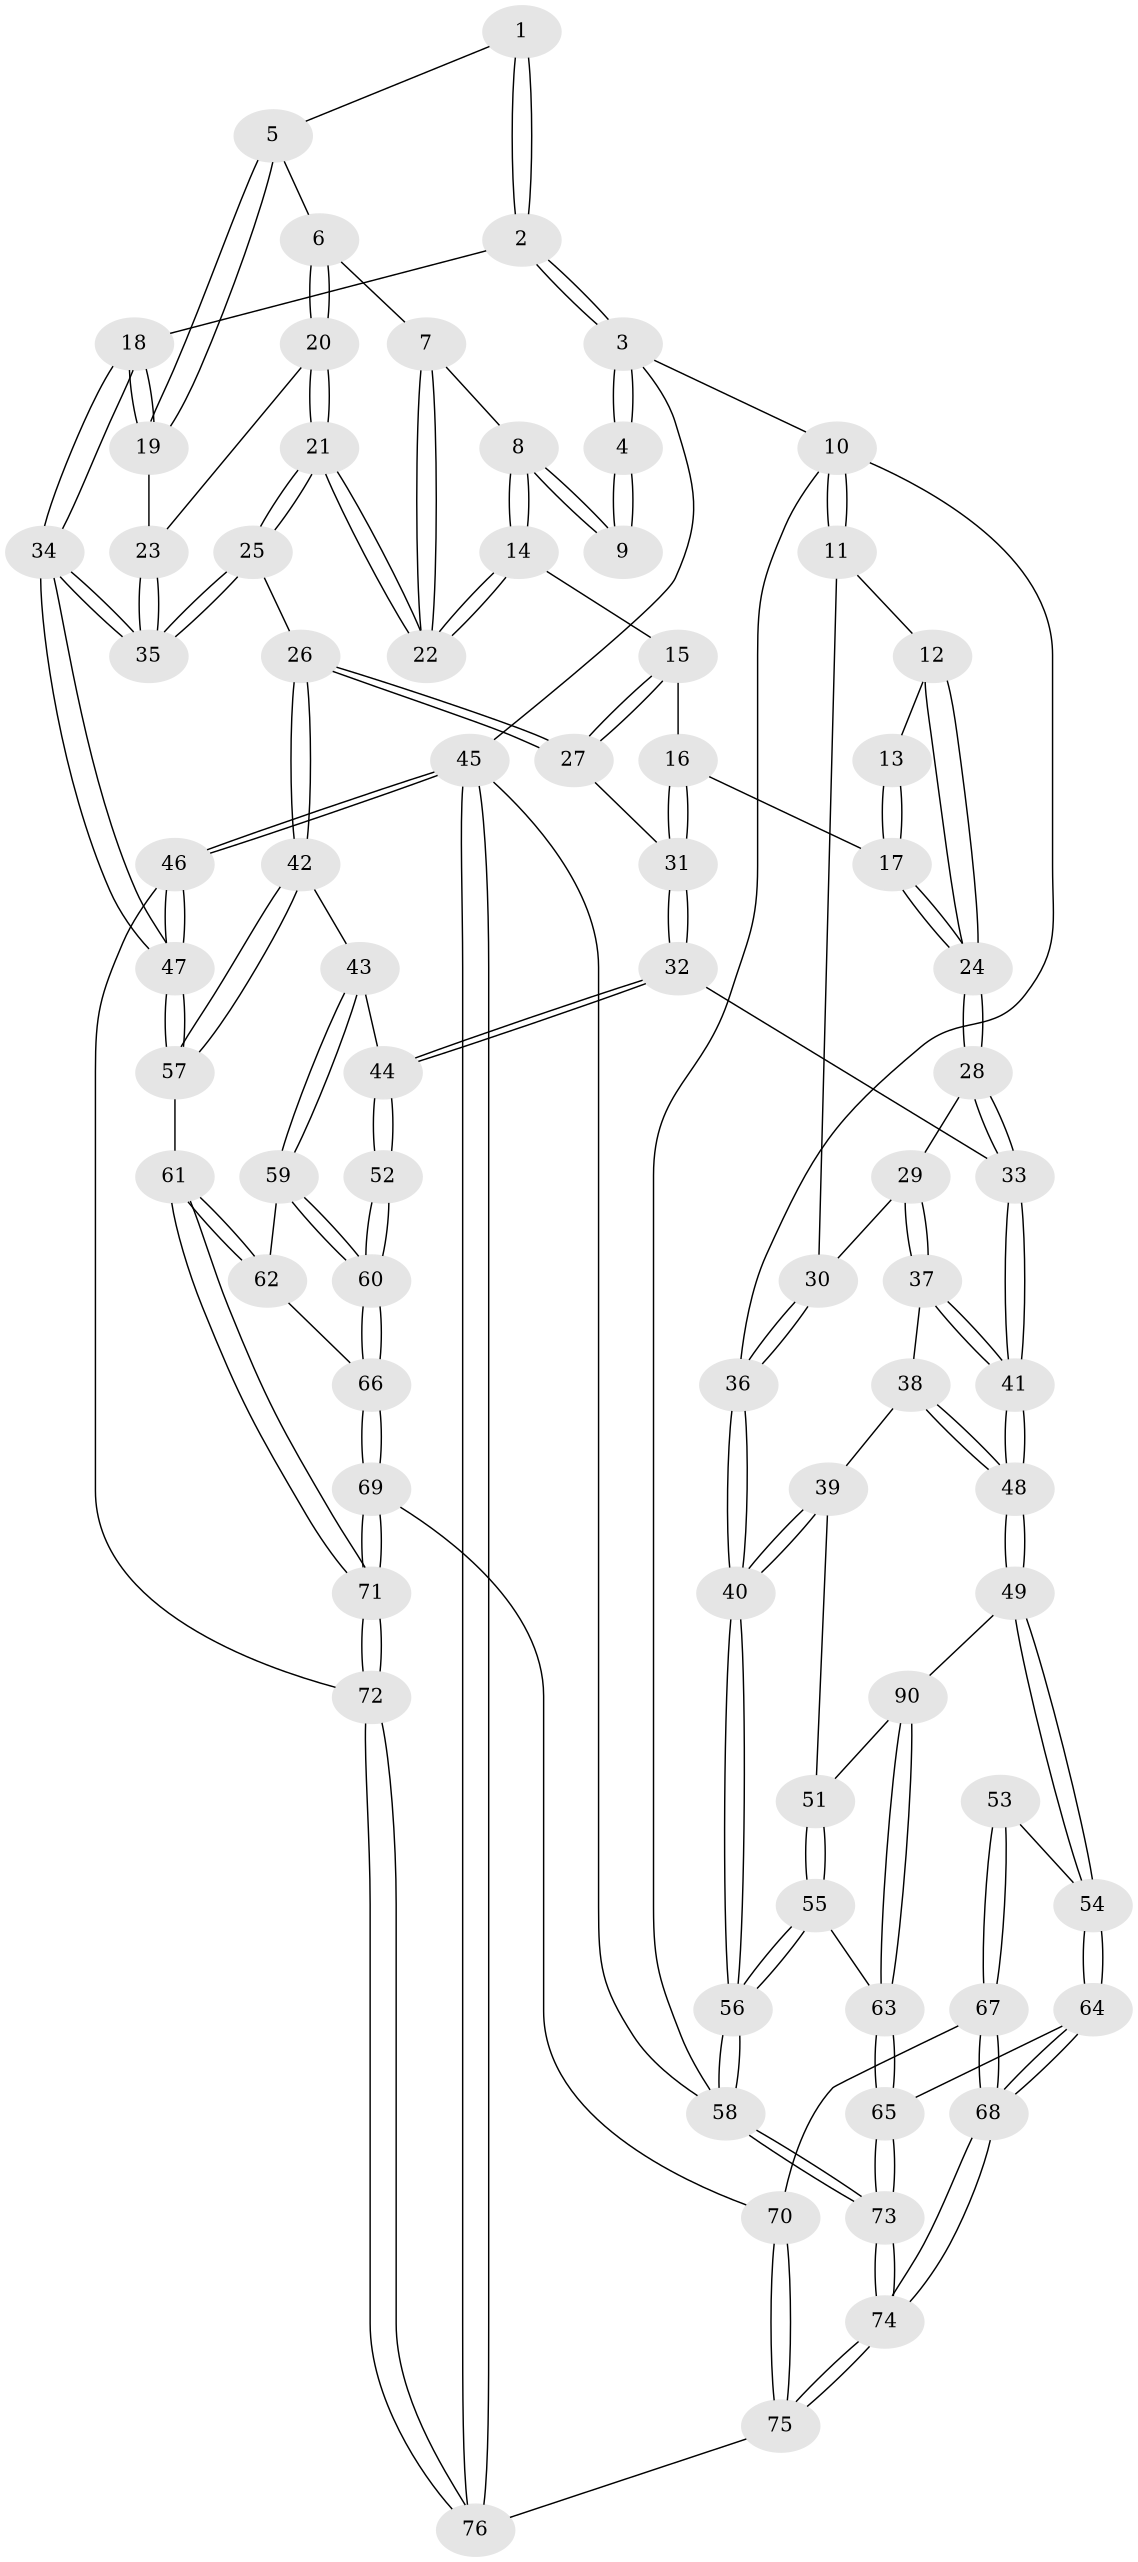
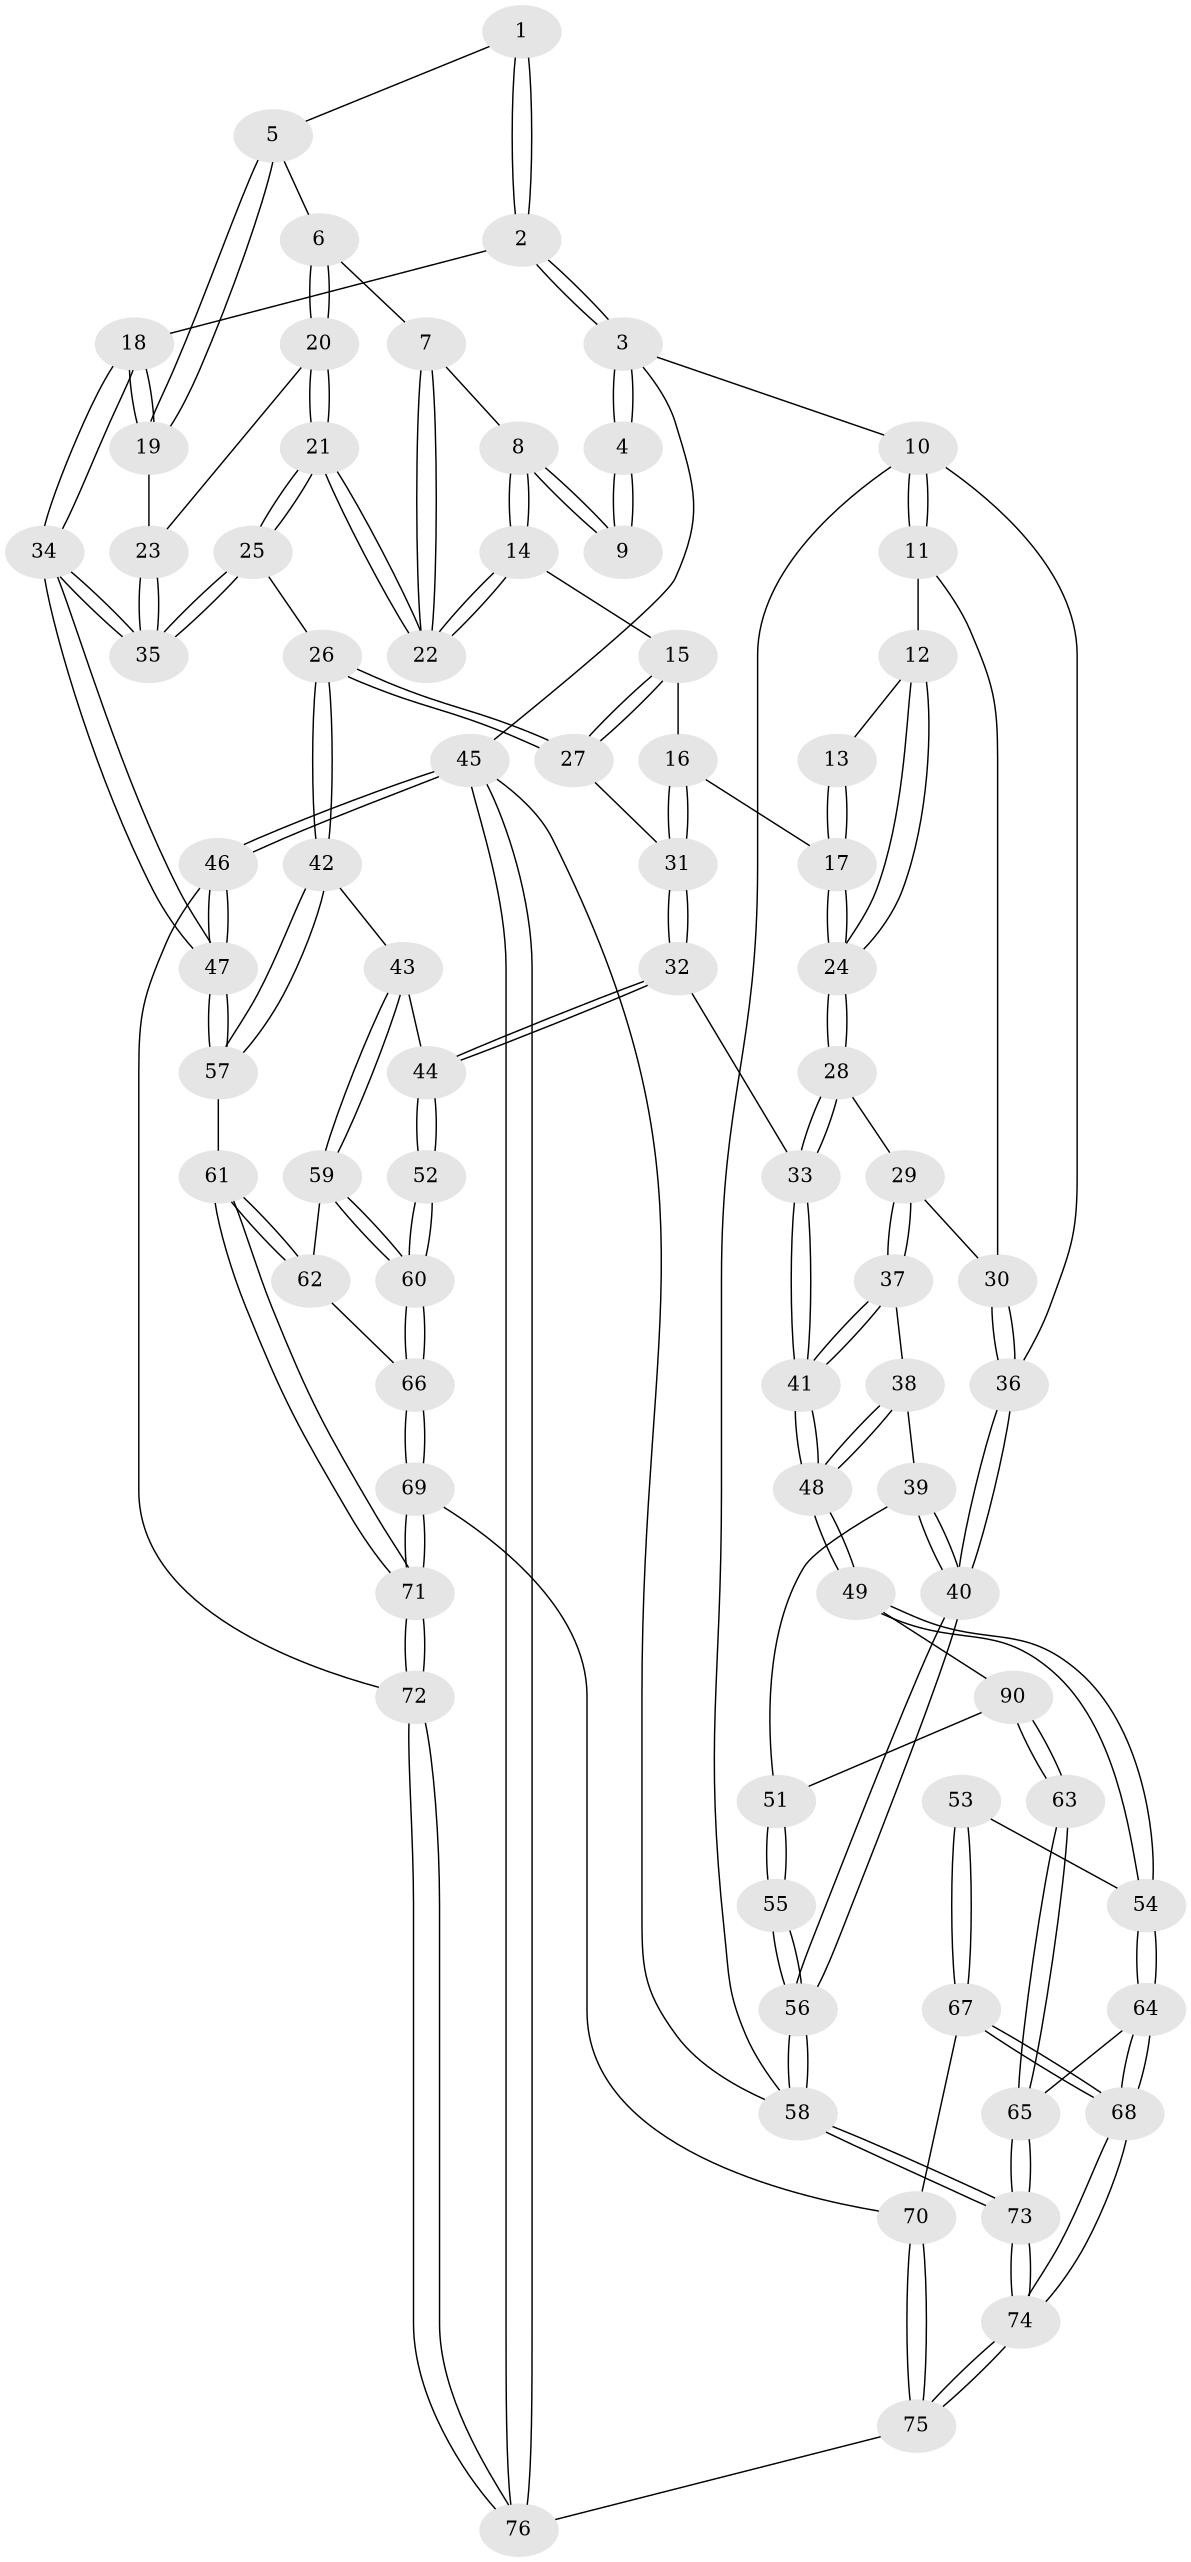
edge "55" -- "63": removed
